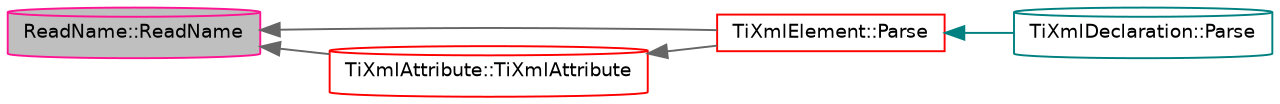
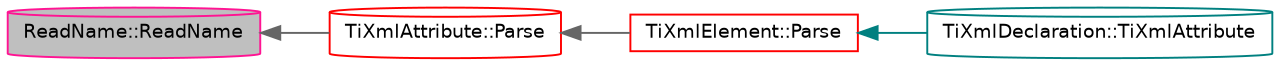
edge "TiXmlElement::Parse" -> "ReadName::ReadName": removed
node "TiXmlDeclaration::Parse": label "TiXmlDeclaration::Parse" -> "TiXmlDeclaration::TiXmlAttribute"
node "TiXmlAttribute::TiXmlAttribute": label "TiXmlAttribute::TiXmlAttribute" -> "TiXmlAttribute::Parse"
